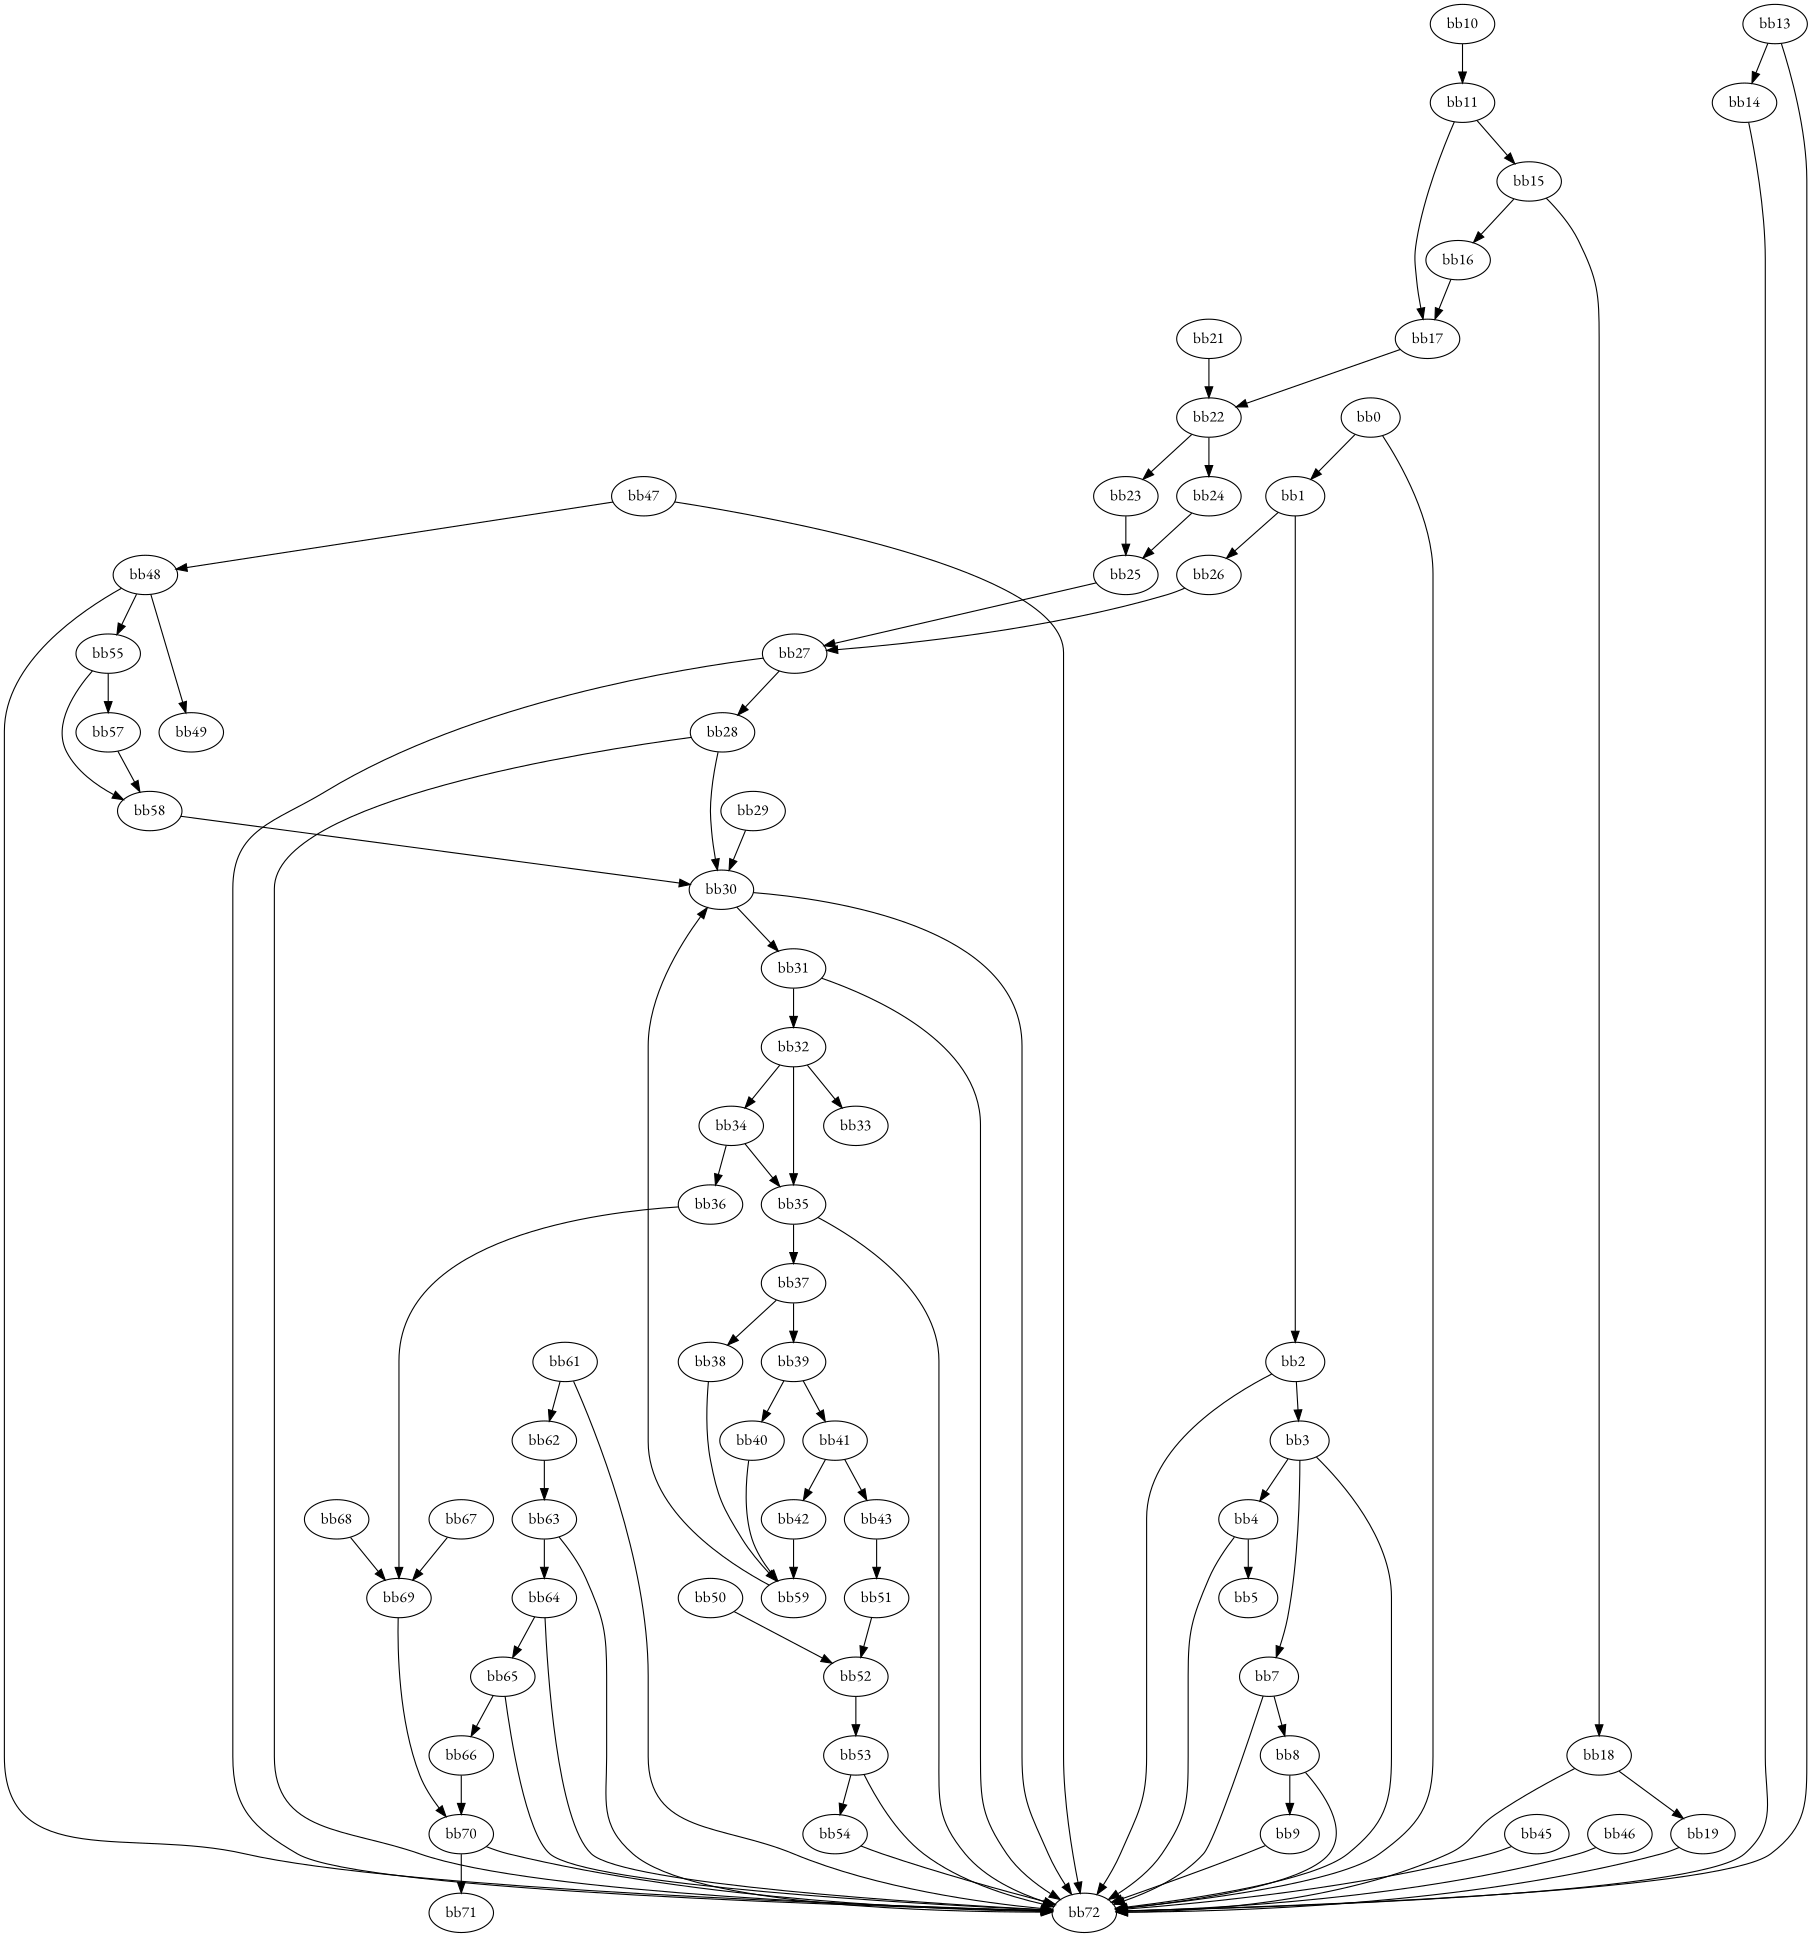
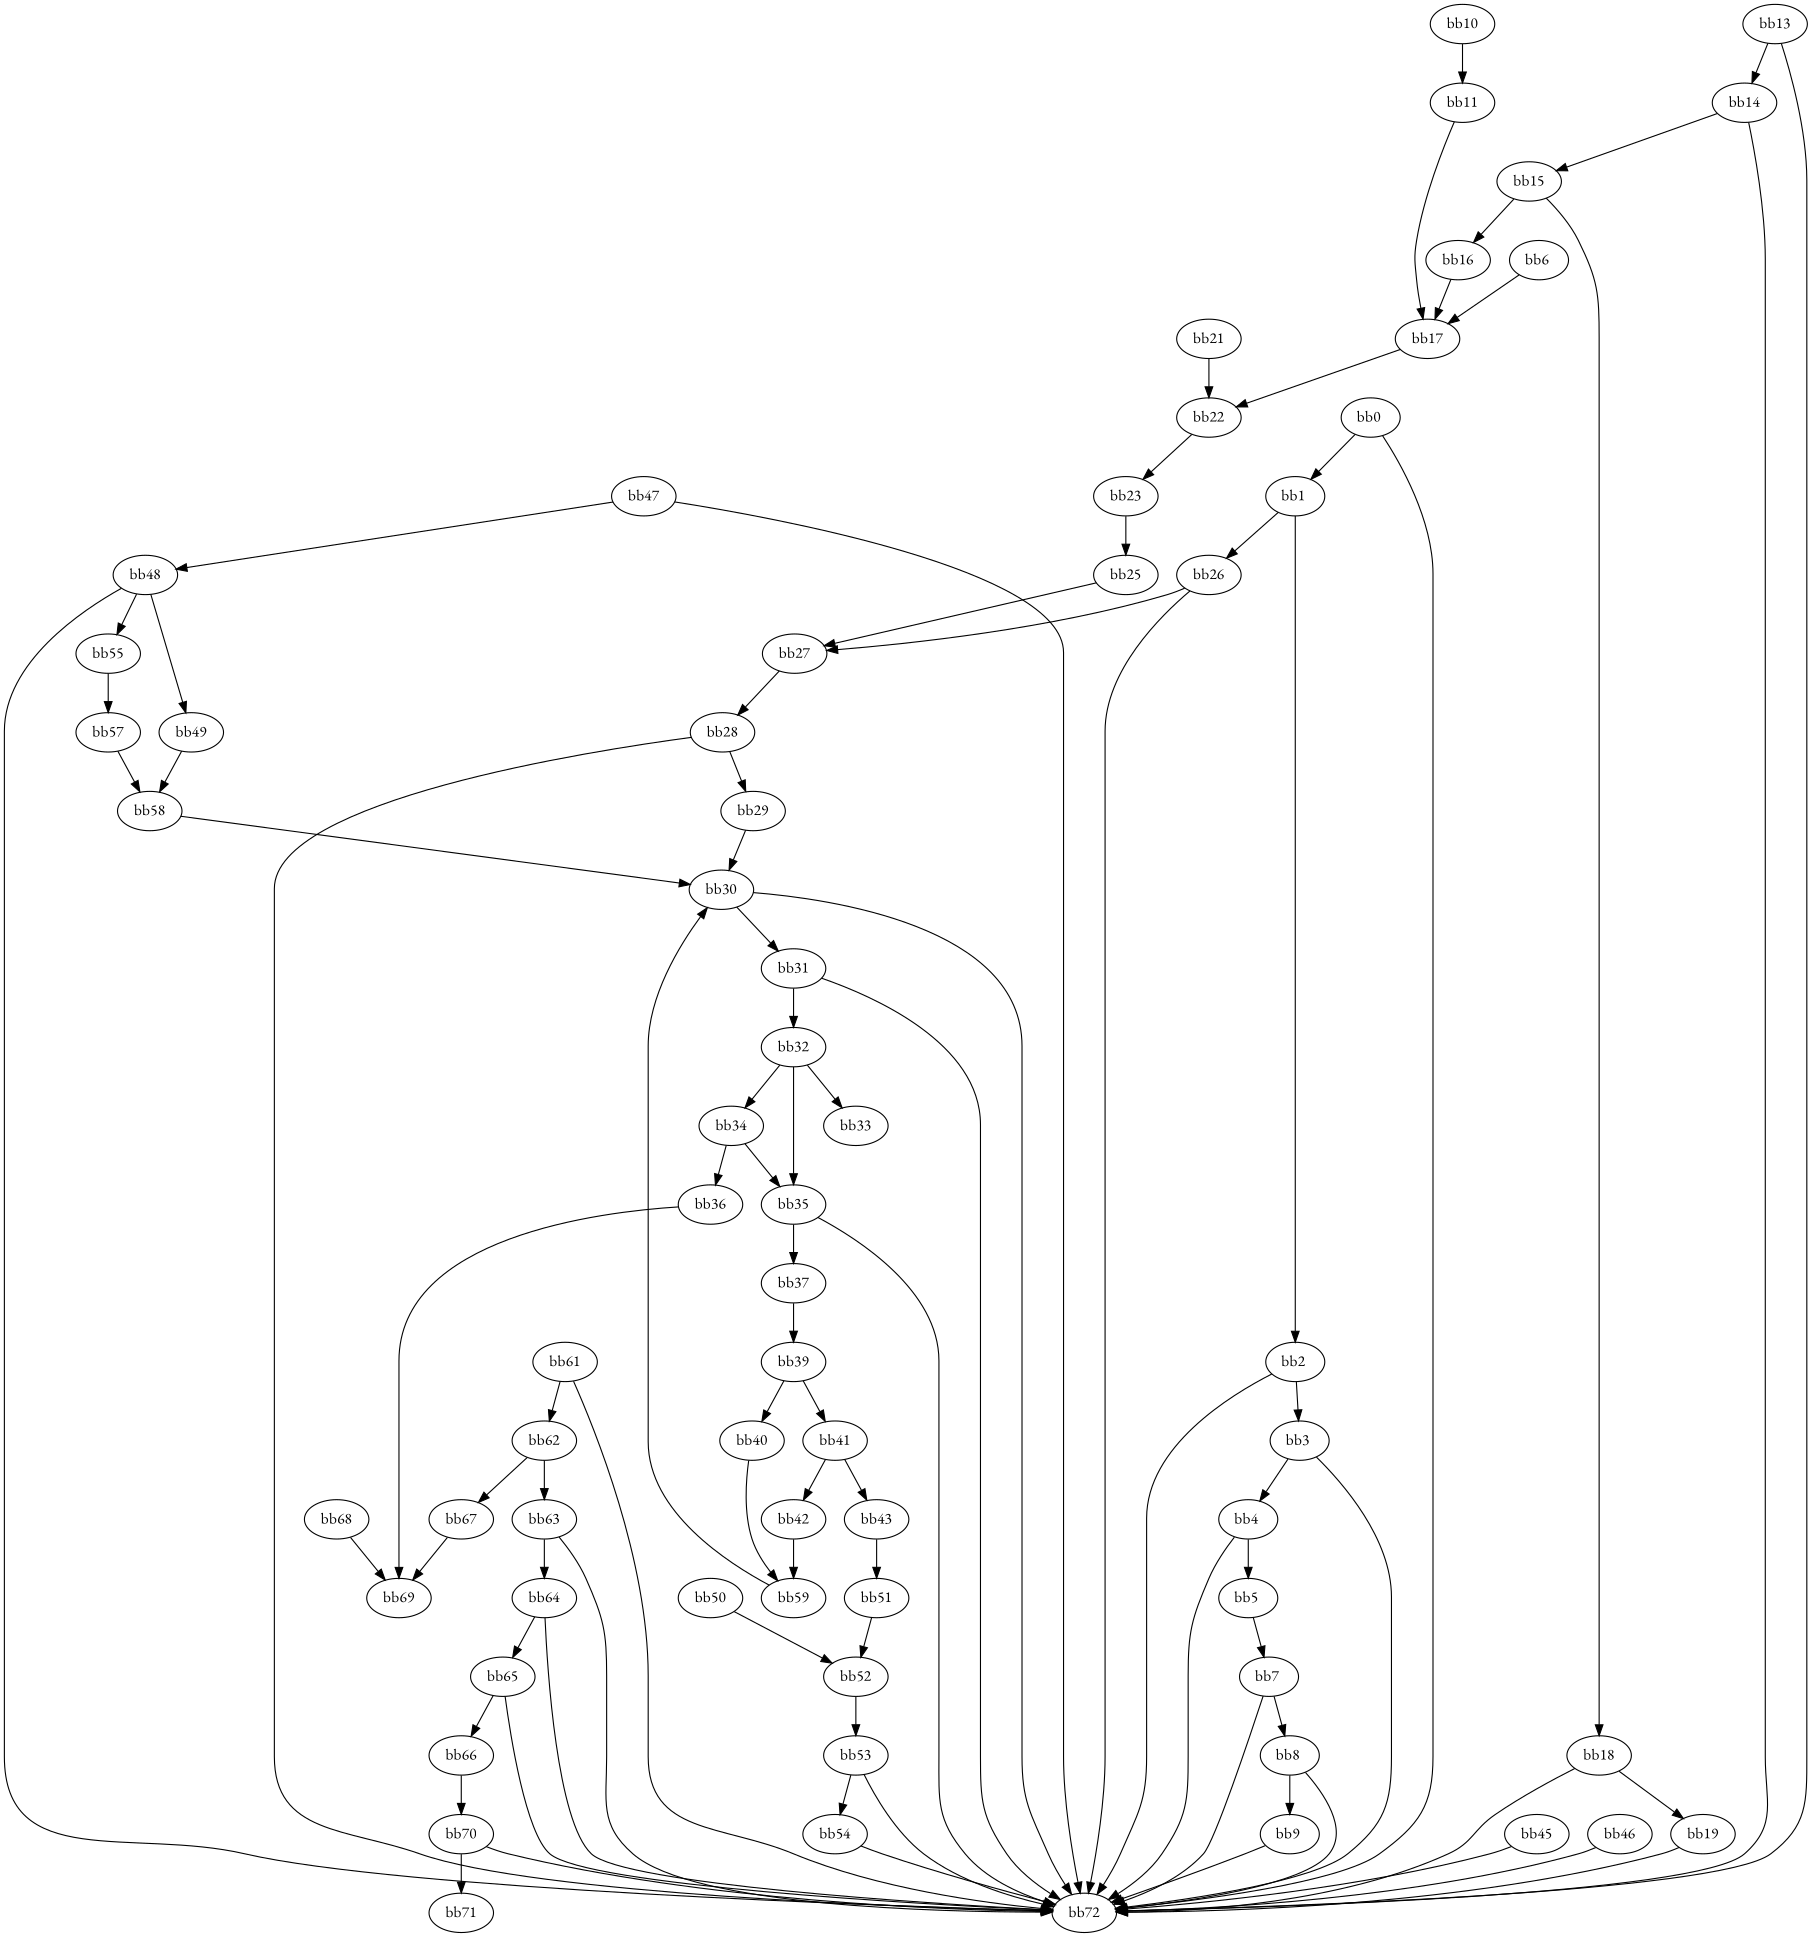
edge "bb11" -> "bb15": now "bb14" -> "bb15"
node "bb6": added
node "bb24": removed
edge "bb55" -> "bb58": now "bb49" -> "bb58"
edge "bb28" -> "bb30": now "bb28" -> "bb29"
node "bb38": removed
edge "bb27" -> "bb72": now "bb26" -> "bb72"
edge "bb62" -> "bb67": added
edge "bb3" -> "bb7": now "bb5" -> "bb7"
edge "bb69" -> "bb70": removed
